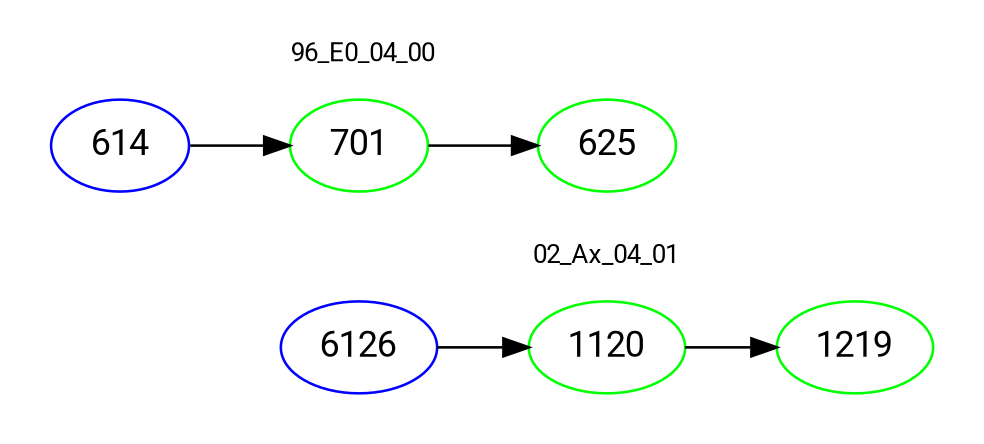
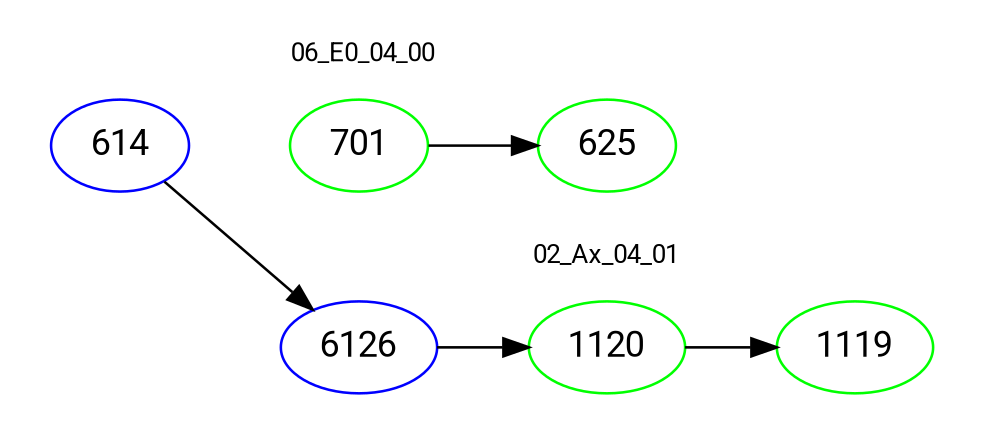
cluster "96_E0_04_00": label "96_E0_04_00" -> "06_E0_04_00"
edge "614" -> "701": now "614" -> "6126"
node "1219": label "1219" -> "1119"
